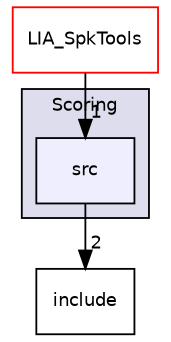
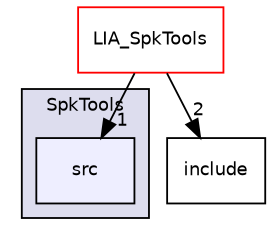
cluster "Scoring": label "Scoring" -> "SpkTools"
edge "src" -> "include": now "LIA_SpkTools" -> "include"
